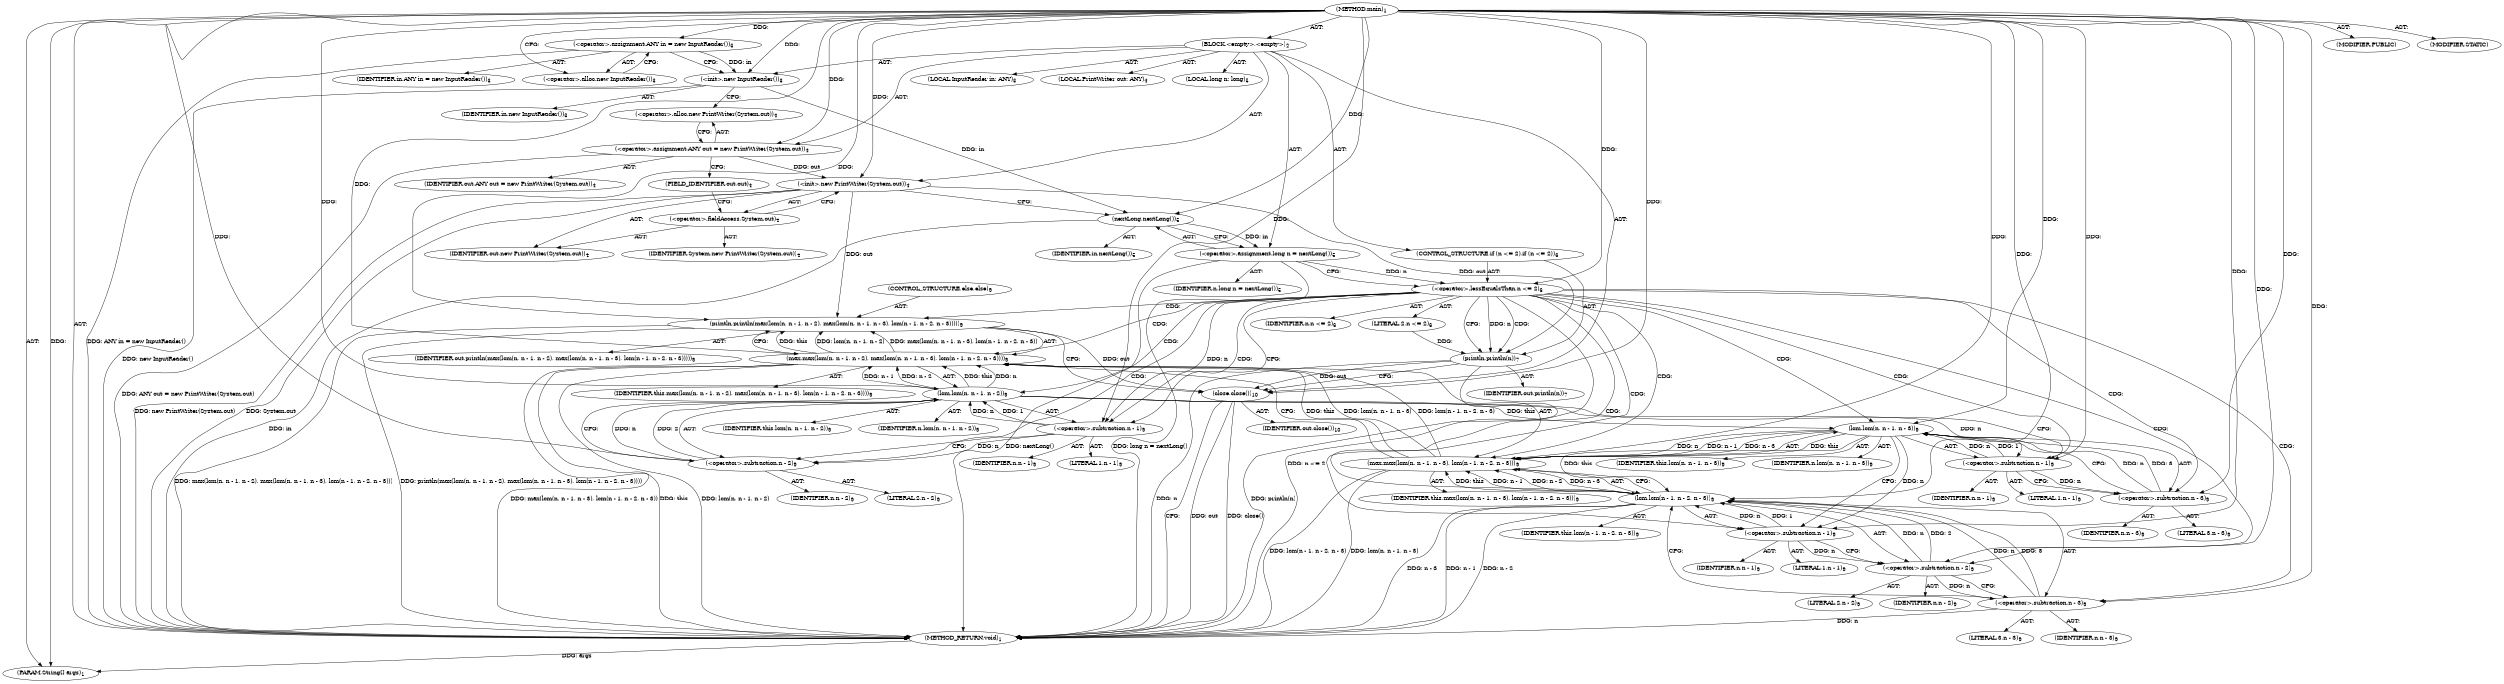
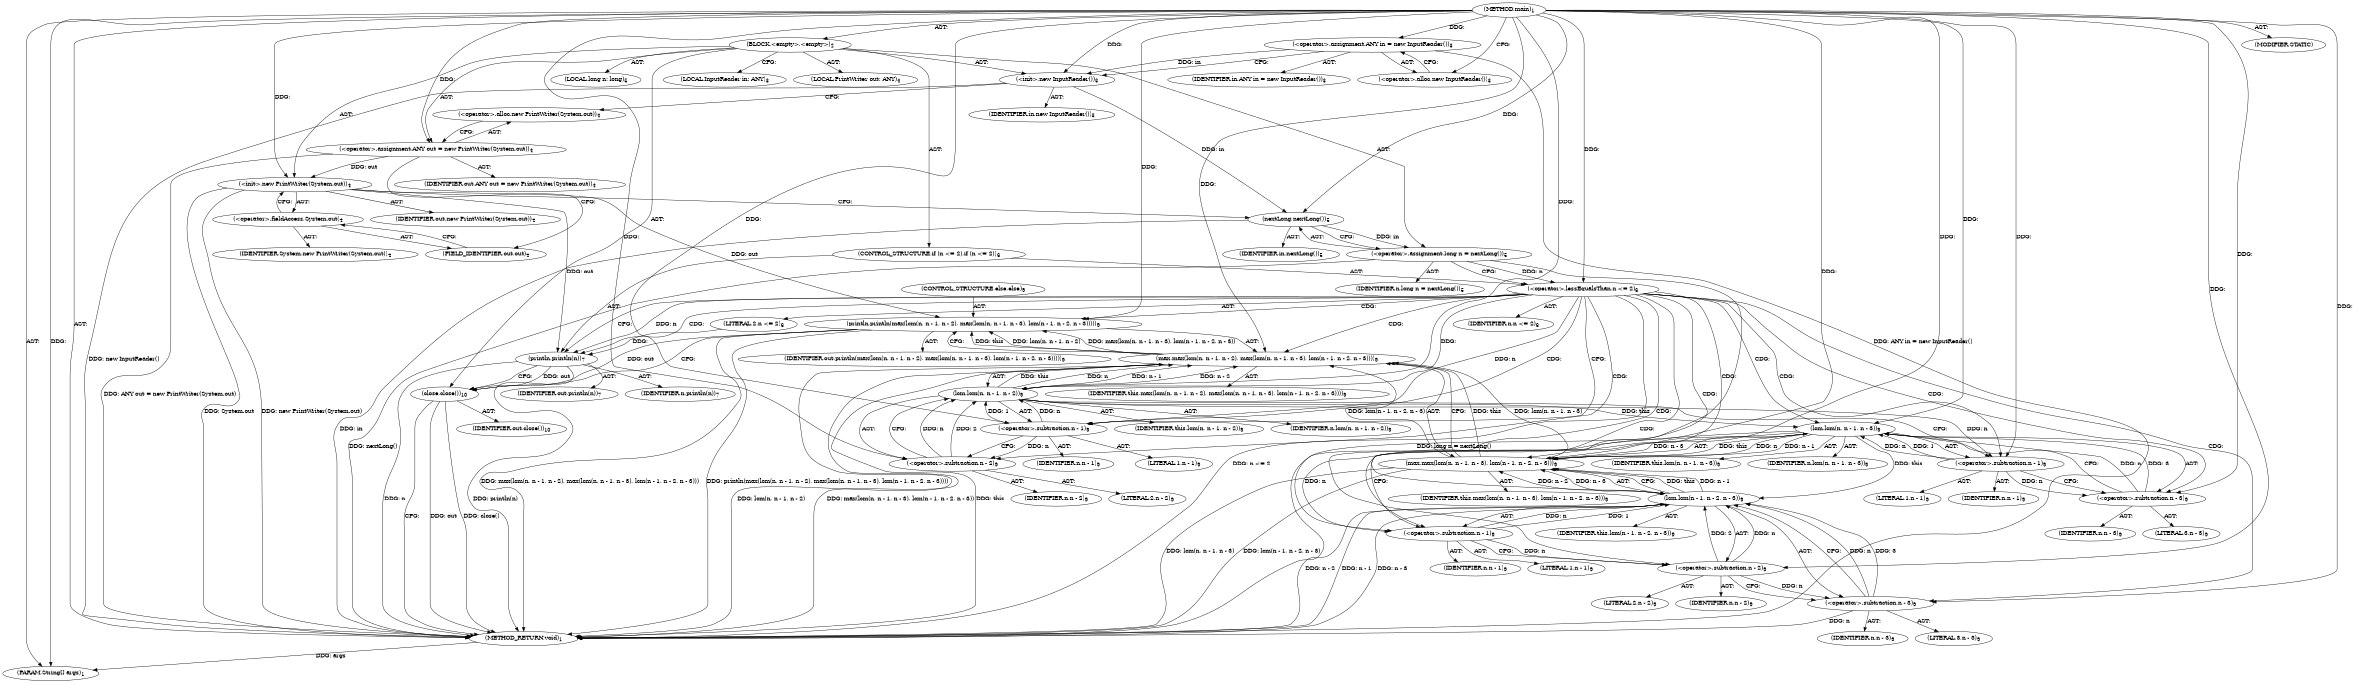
node "(MODIFIER,PUBLIC)": removed
edge "(BLOCK,<empty>,<empty>)" -> "(LOCAL,InputReader in: ANY)": label "AST: " -> "CFG: "
edge "(METHOD,main)" -> "(lcm,lcm(n - 1, n - 2, n - 3))": removed, label "DDG:"
edge "(<operator>.fieldAccess,System.out)" -> "(IDENTIFIER,out,new PrintWriter(System.out))": now "(<operator>.fieldAccess,System.out)" -> "(FIELD_IDENTIFIER,out,out)"
edge "(METHOD,main)" -> "(close,close())": removed, label "DDG:"
edge "(<operator>.lessEqualsThan,n <= 2)" -> "(lcm,lcm(n, n - 1, n - 2))": label "CDG: " -> "DDG: "
node "(IDENTIFIER,n,println(n))": added
